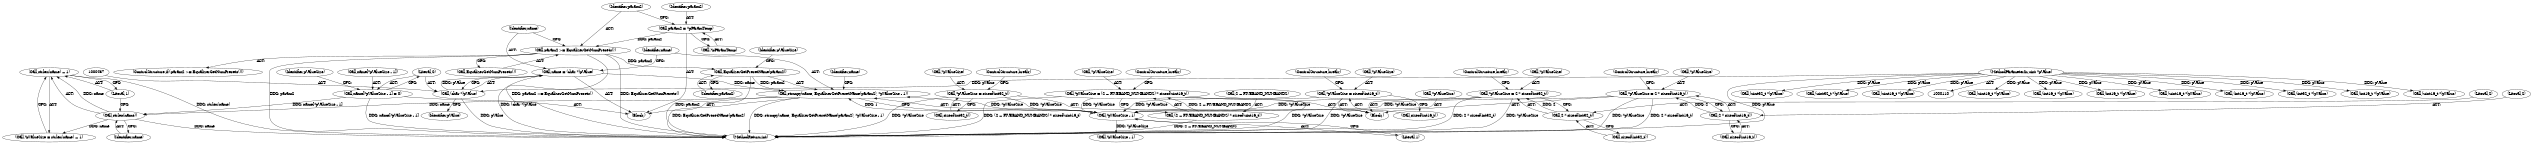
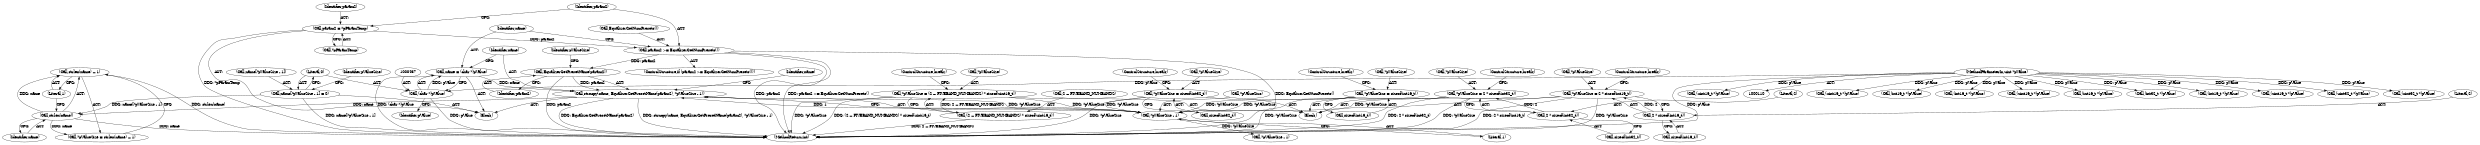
edge "(Call,param2 >= EqualizerGetNumPresets())" -> "(Call,EqualizerGetNumPresets())": removed, label "CFG:"
edge "(Call,param2 = *pParamTemp)" -> "(MethodReturn,int)": added, label "DDG: *pParamTemp"
